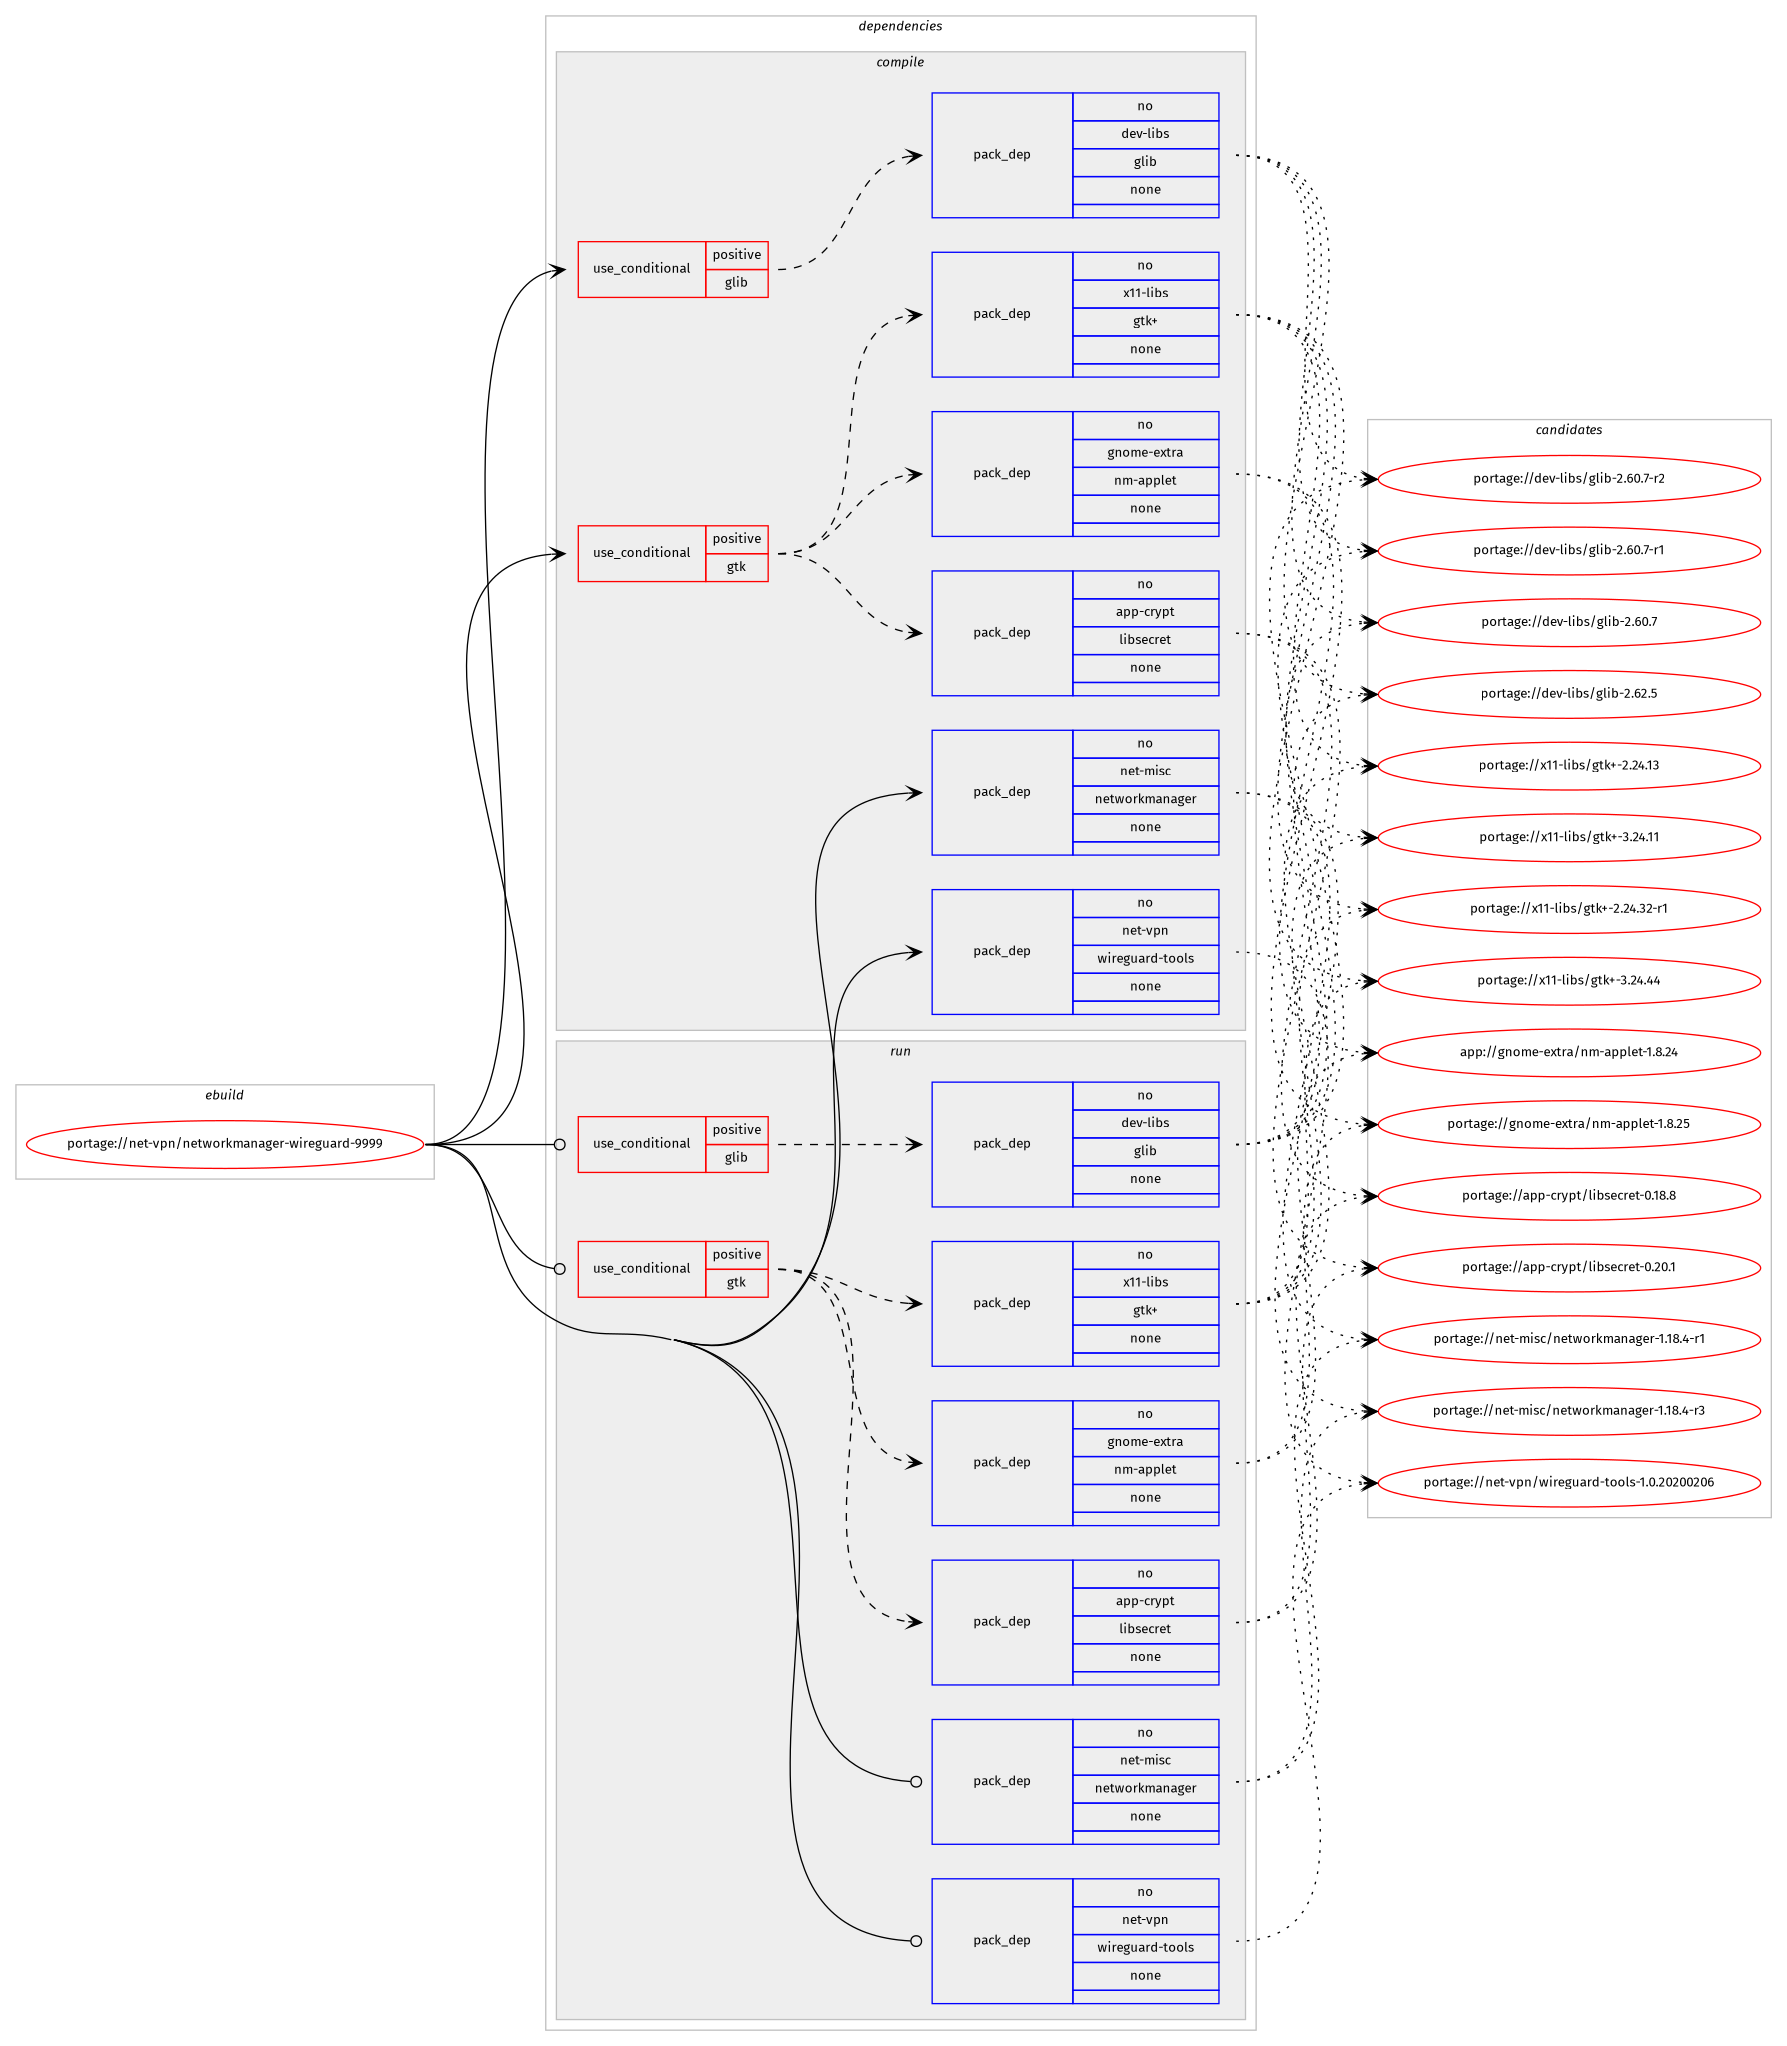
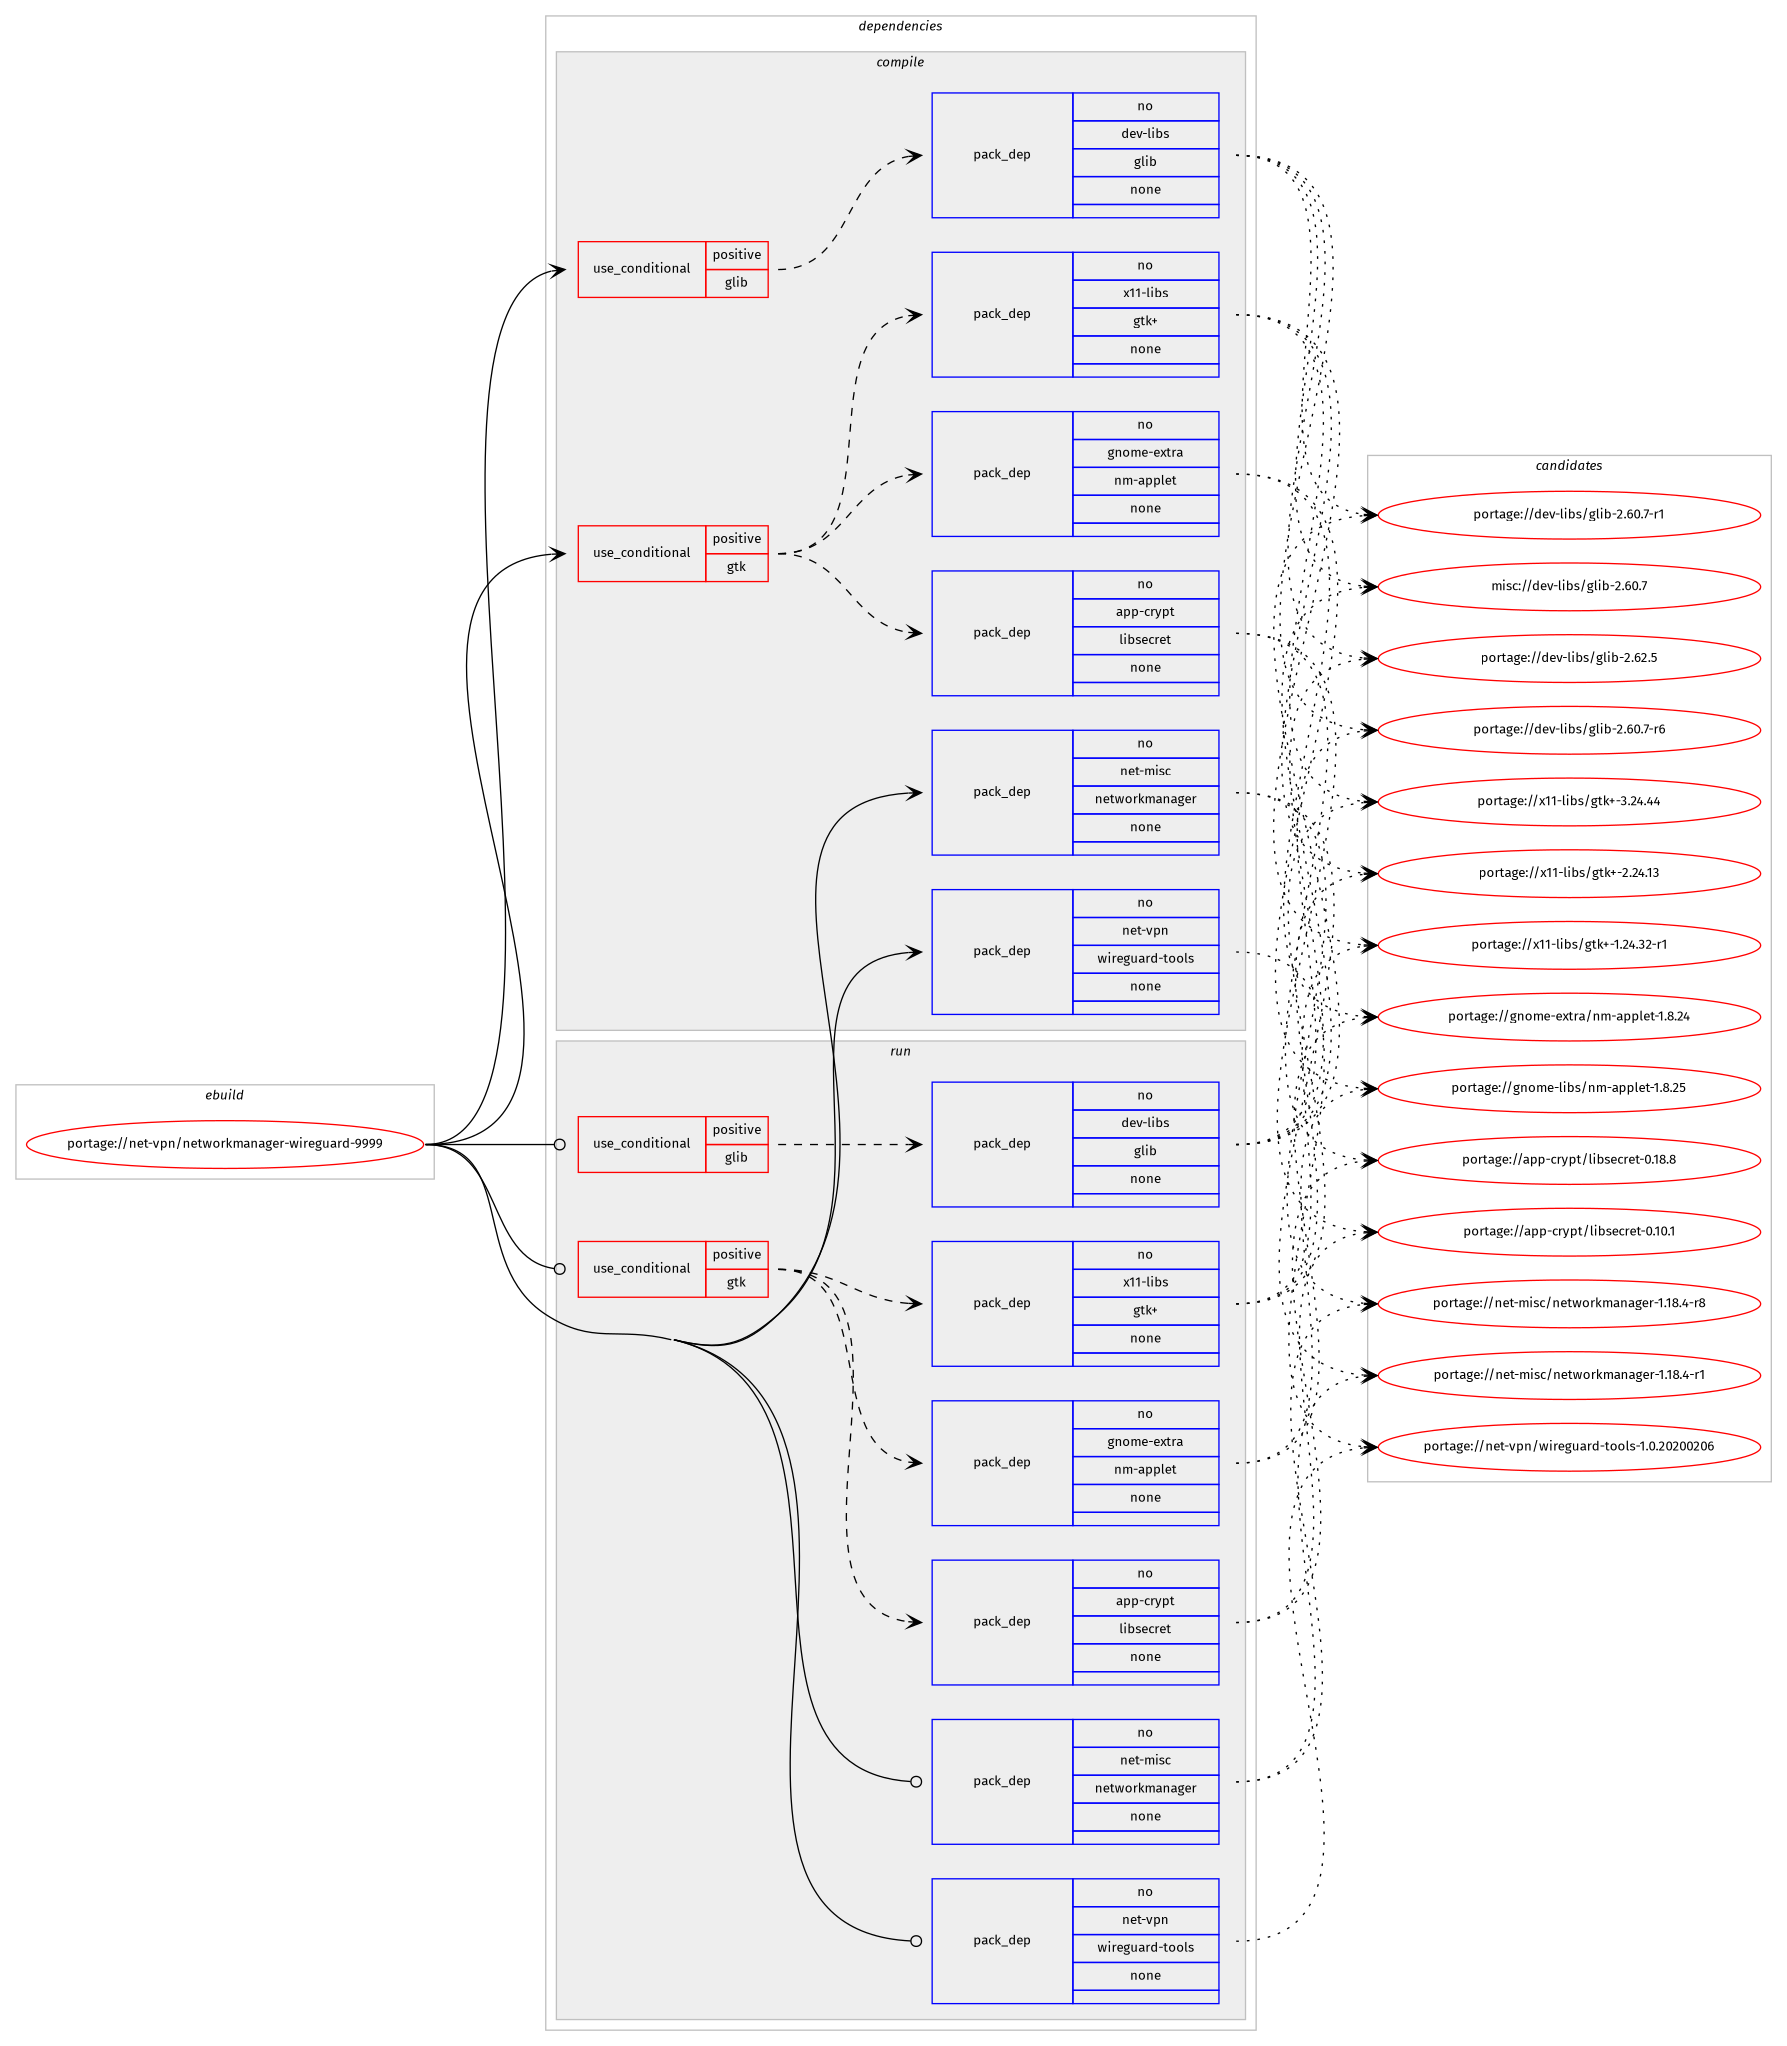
node "portage://dev-libs/glib-2.60.7-r2": label "portage://dev-libs/glib-2.60.7-r2" -> "portage://dev-libs/glib-2.60.7-r6"
node "portage://dev-libs/glib-2.60.7": label "portage://dev-libs/glib-2.60.7" -> "misc://dev-libs/glib-2.60.7"
node "portage://x11-libs/gtk+-3.24.11": removed
node "portage://x11-libs/gtk+-2.24.32-r1": label "portage://x11-libs/gtk+-2.24.32-r1" -> "portage://x11-libs/gtk+-1.24.32-r1"
node "app://gnome-extra/nm-applet-1.8.24": label "app://gnome-extra/nm-applet-1.8.24" -> "portage://gnome-extra/nm-applet-1.8.24"
node "portage://gnome-extra/nm-applet-1.8.25": label "portage://gnome-extra/nm-applet-1.8.25" -> "portage://gnome-libs/nm-applet-1.8.25"
node "portage://app-crypt/libsecret-0.20.1": label "portage://app-crypt/libsecret-0.20.1" -> "portage://app-crypt/libsecret-0.10.1"
node "portage://net-misc/networkmanager-1.18.4-r3": label "portage://net-misc/networkmanager-1.18.4-r3" -> "portage://net-misc/networkmanager-1.18.4-r8"
